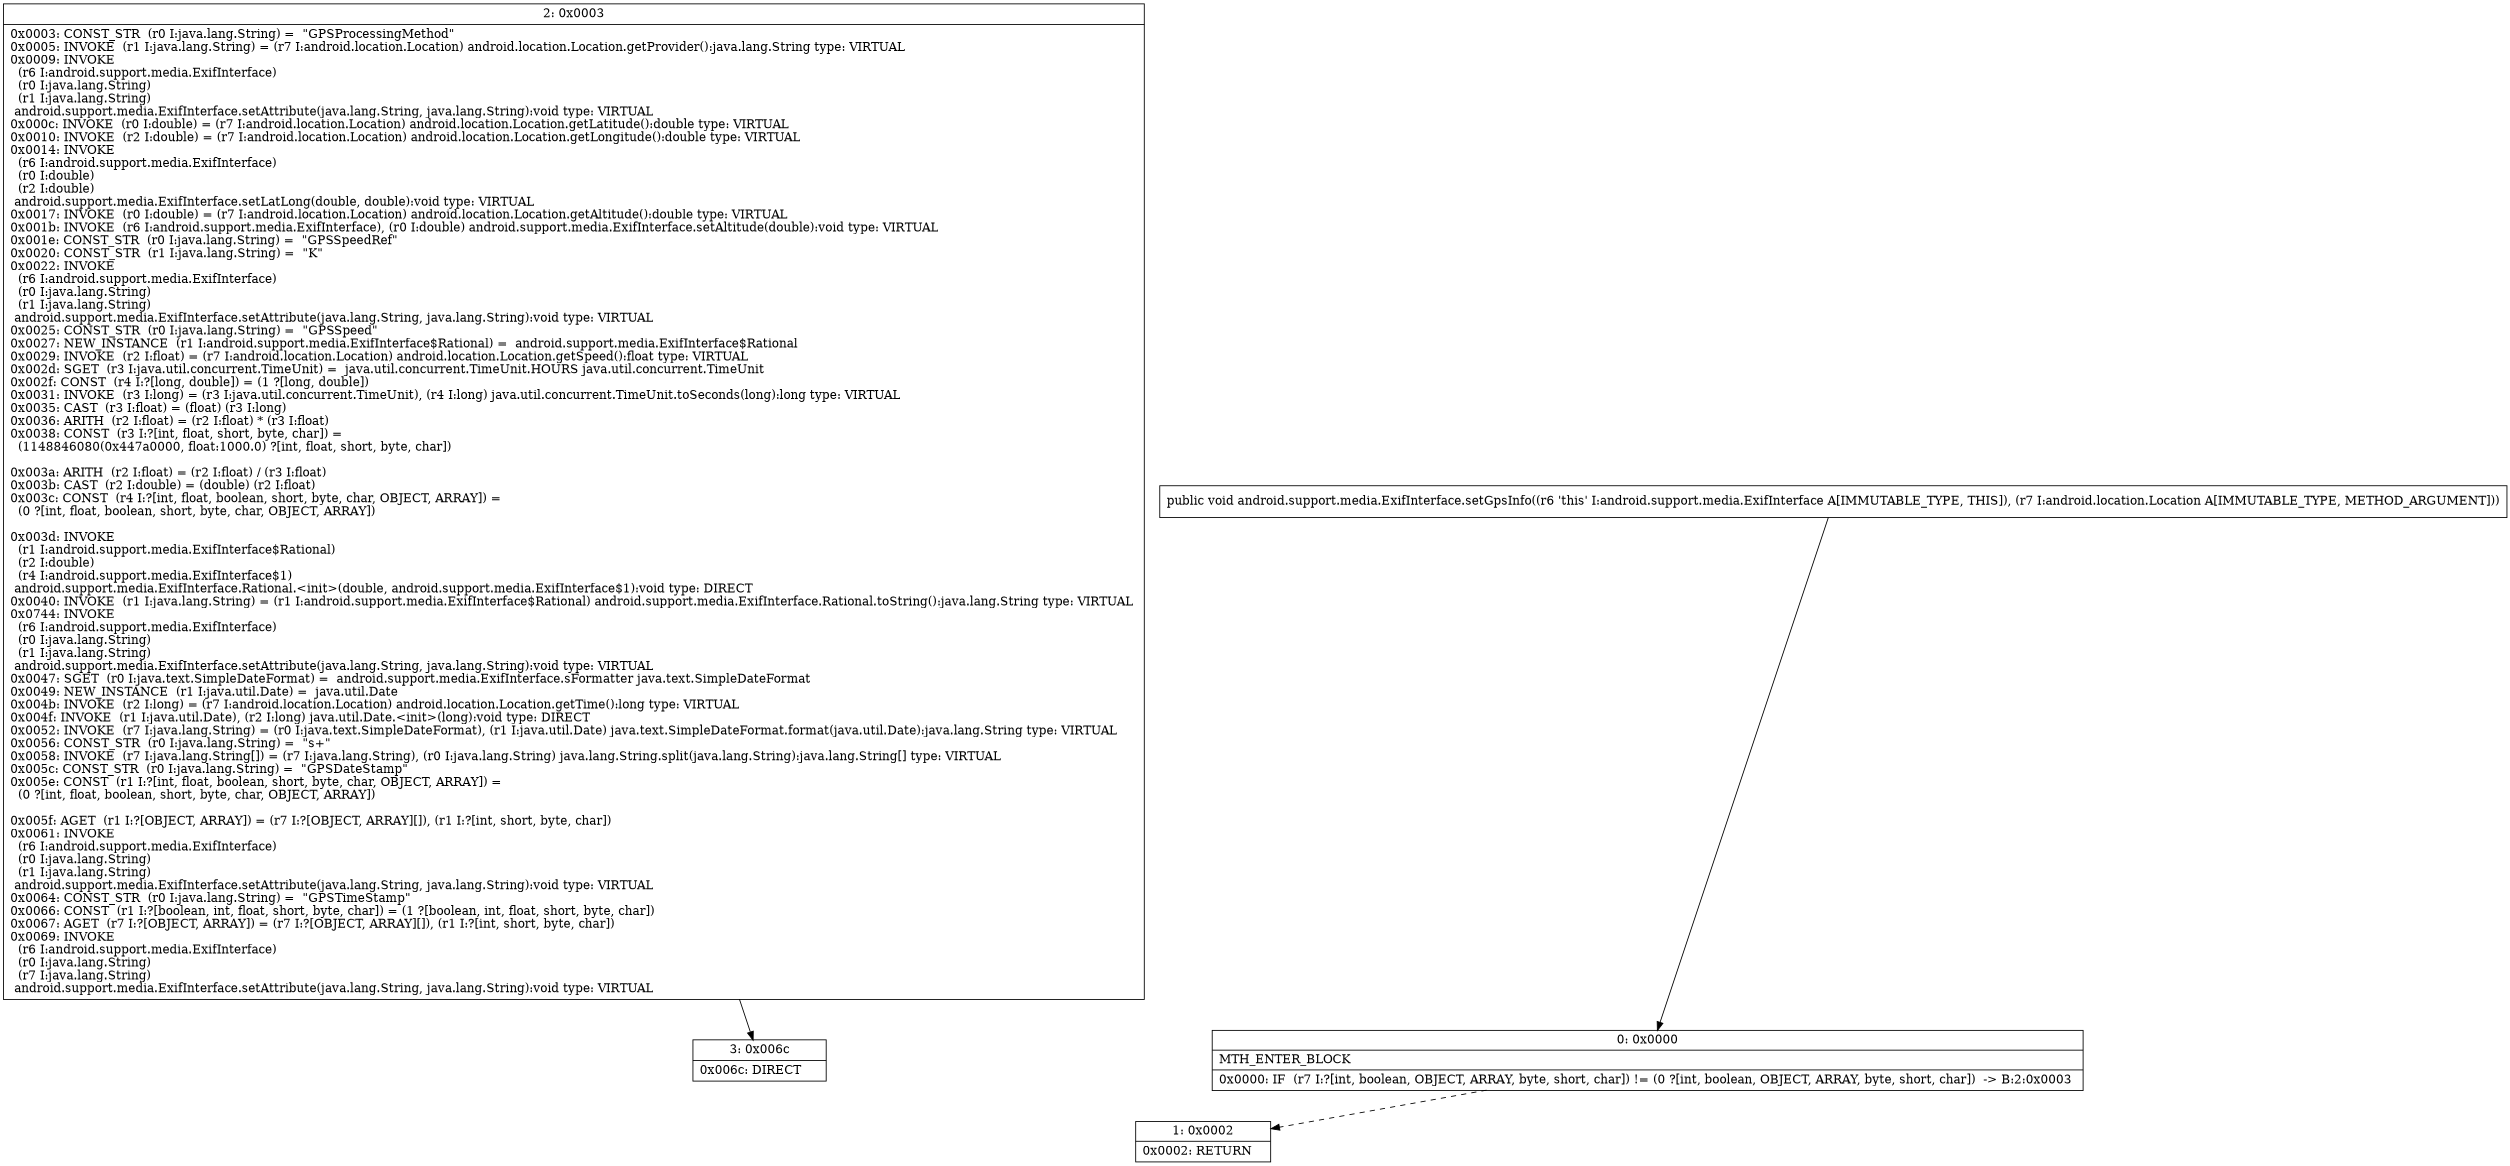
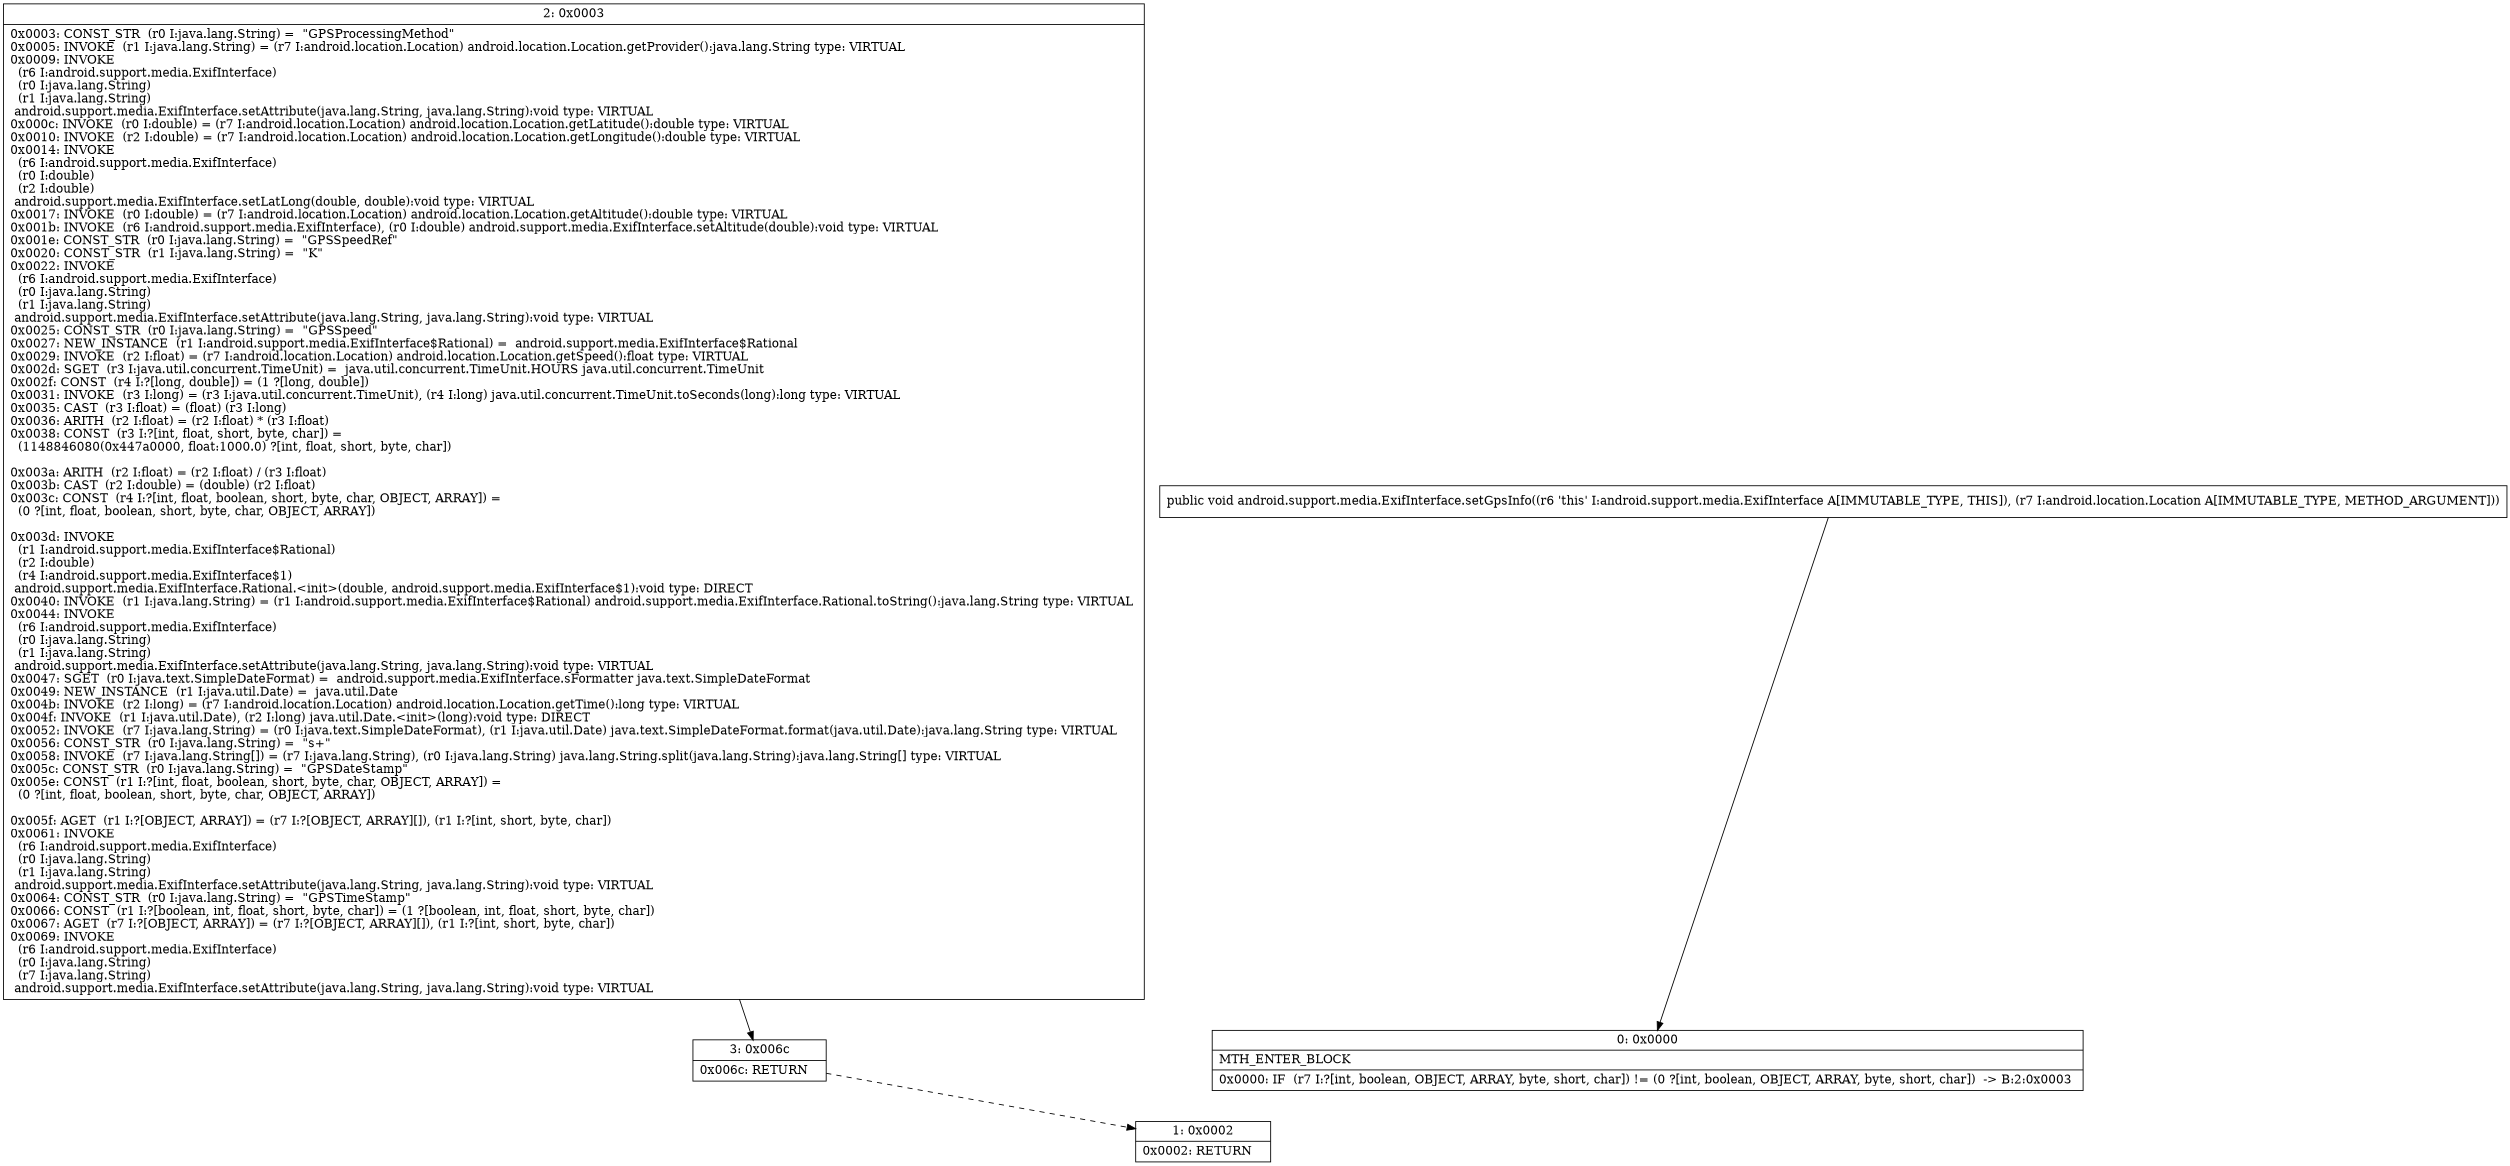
node "2: 0x0003": text "0x0744: INVOKE" -> "0x0044: INVOKE"
node "3: 0x006c": text "0x006c: DIRECT" -> "0x006c: RETURN"
edge "0: 0x0000" -> "1: 0x0002": now "3: 0x006c" -> "1: 0x0002"
